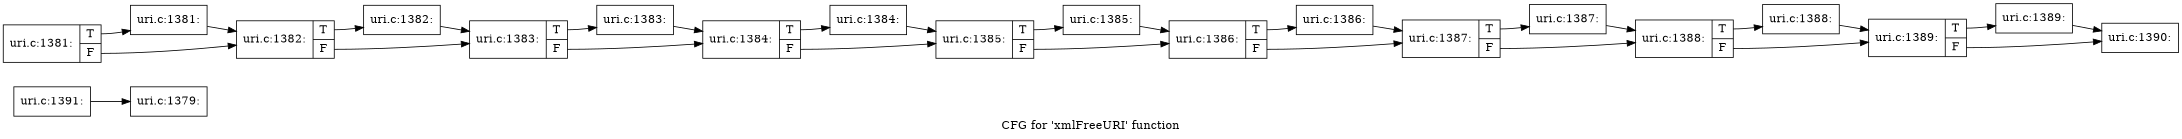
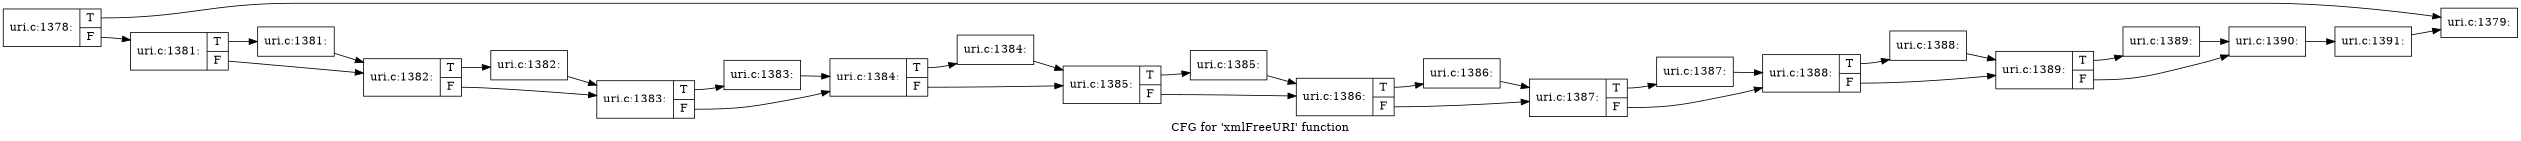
node "uri.c:1378:": added
edge "uri.c:1390:" -> "uri.c:1391:": added
